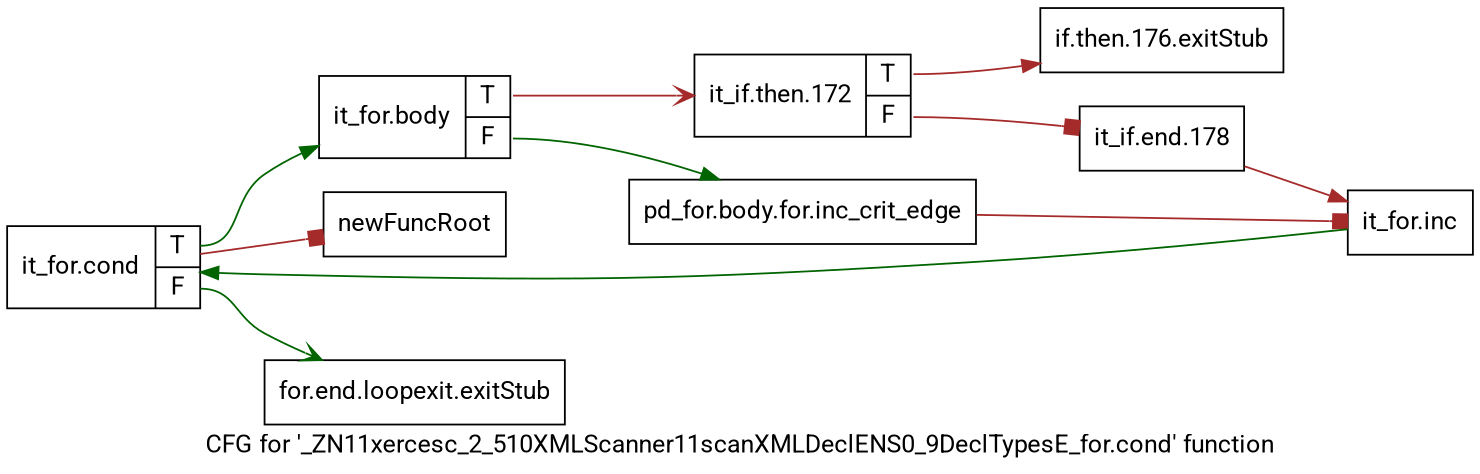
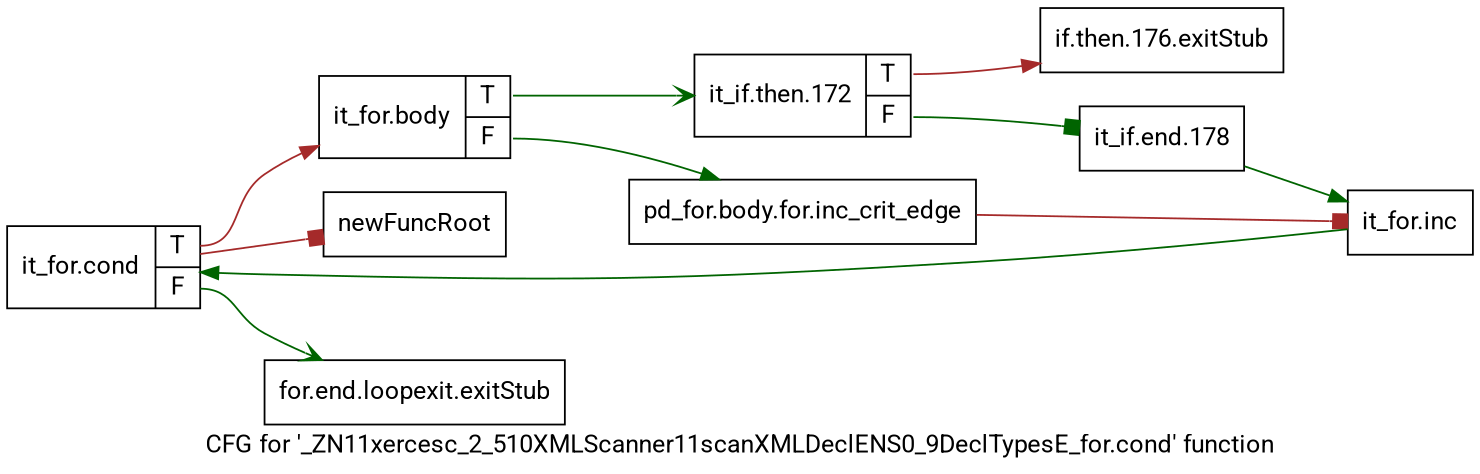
edge "it_for.body" -> "it_if.then.172": color brown -> darkgreen
edge "it_if.then.172" -> "it_if.end.178": color brown -> darkgreen
edge "it_if.end.178" -> "it_for.inc": color brown -> darkgreen
edge "it_for.cond" -> "it_for.body": color darkgreen -> brown
